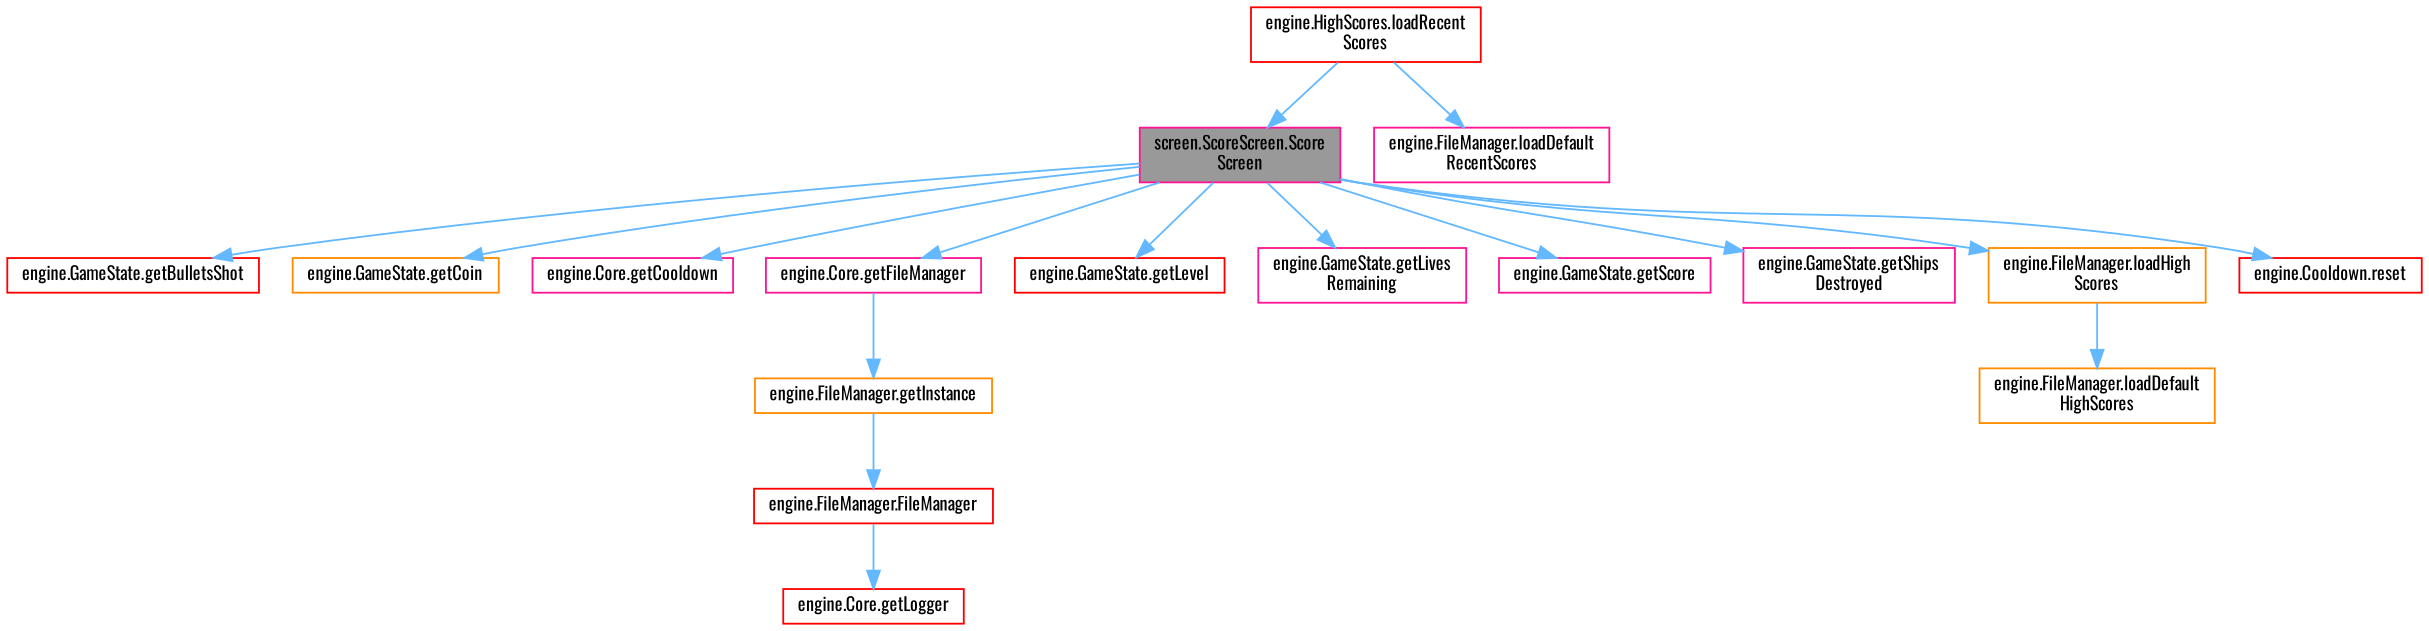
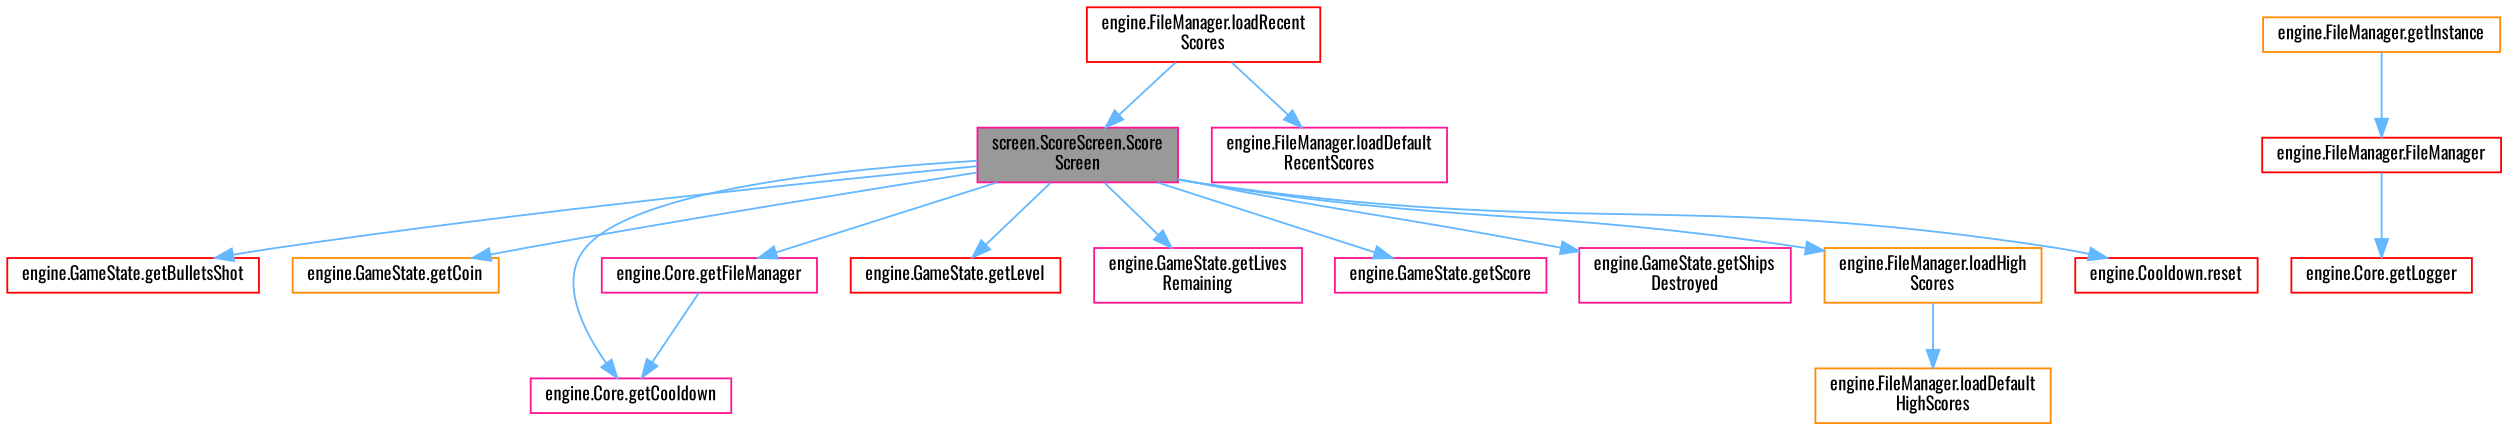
node "engine.HighScores.loadRecent Scores": label "engine.HighScores.loadRecent Scores" -> "engine.FileManager.loadRecent Scores"
edge "engine.Core.getFileManager" -> "engine.FileManager.getInstance": now "engine.Core.getFileManager" -> "engine.Core.getCooldown"
